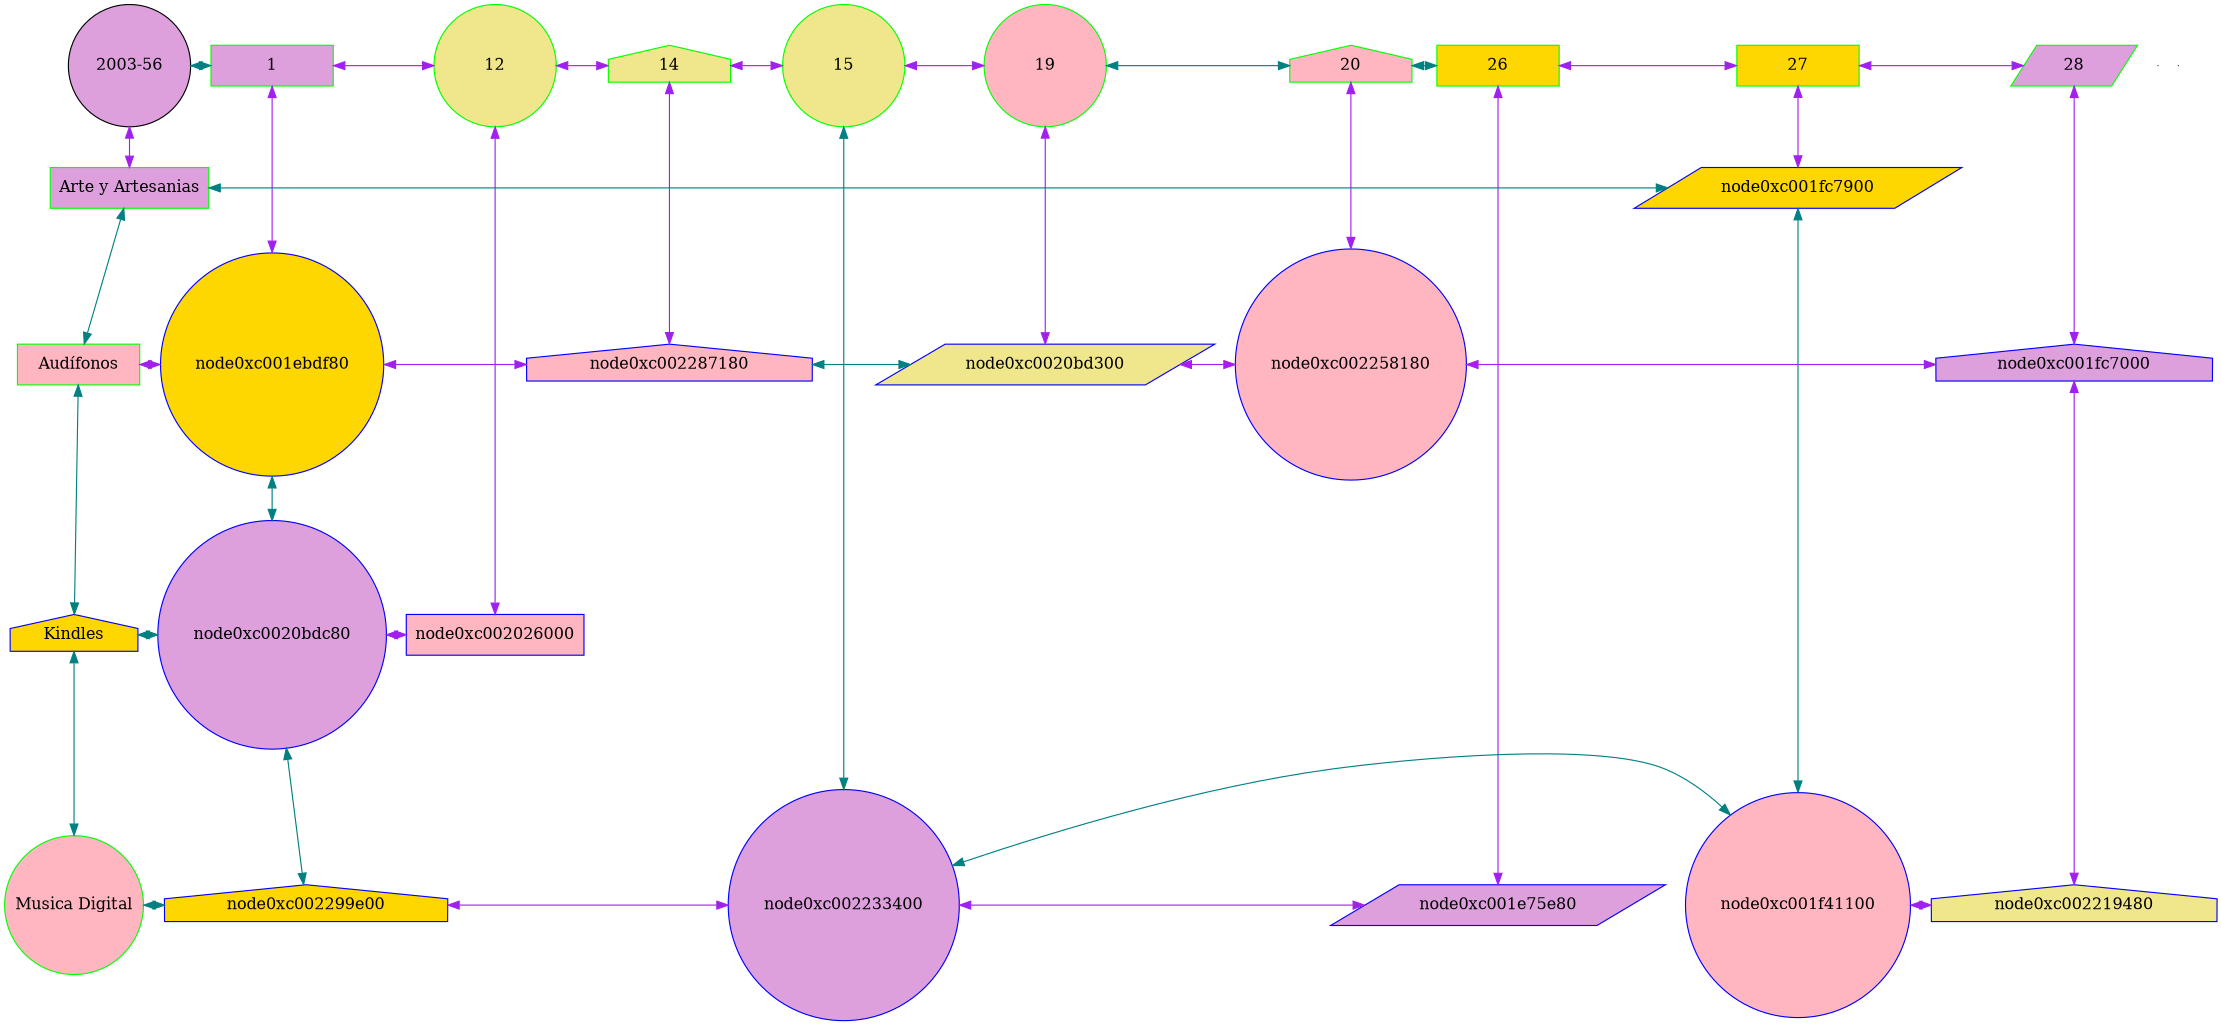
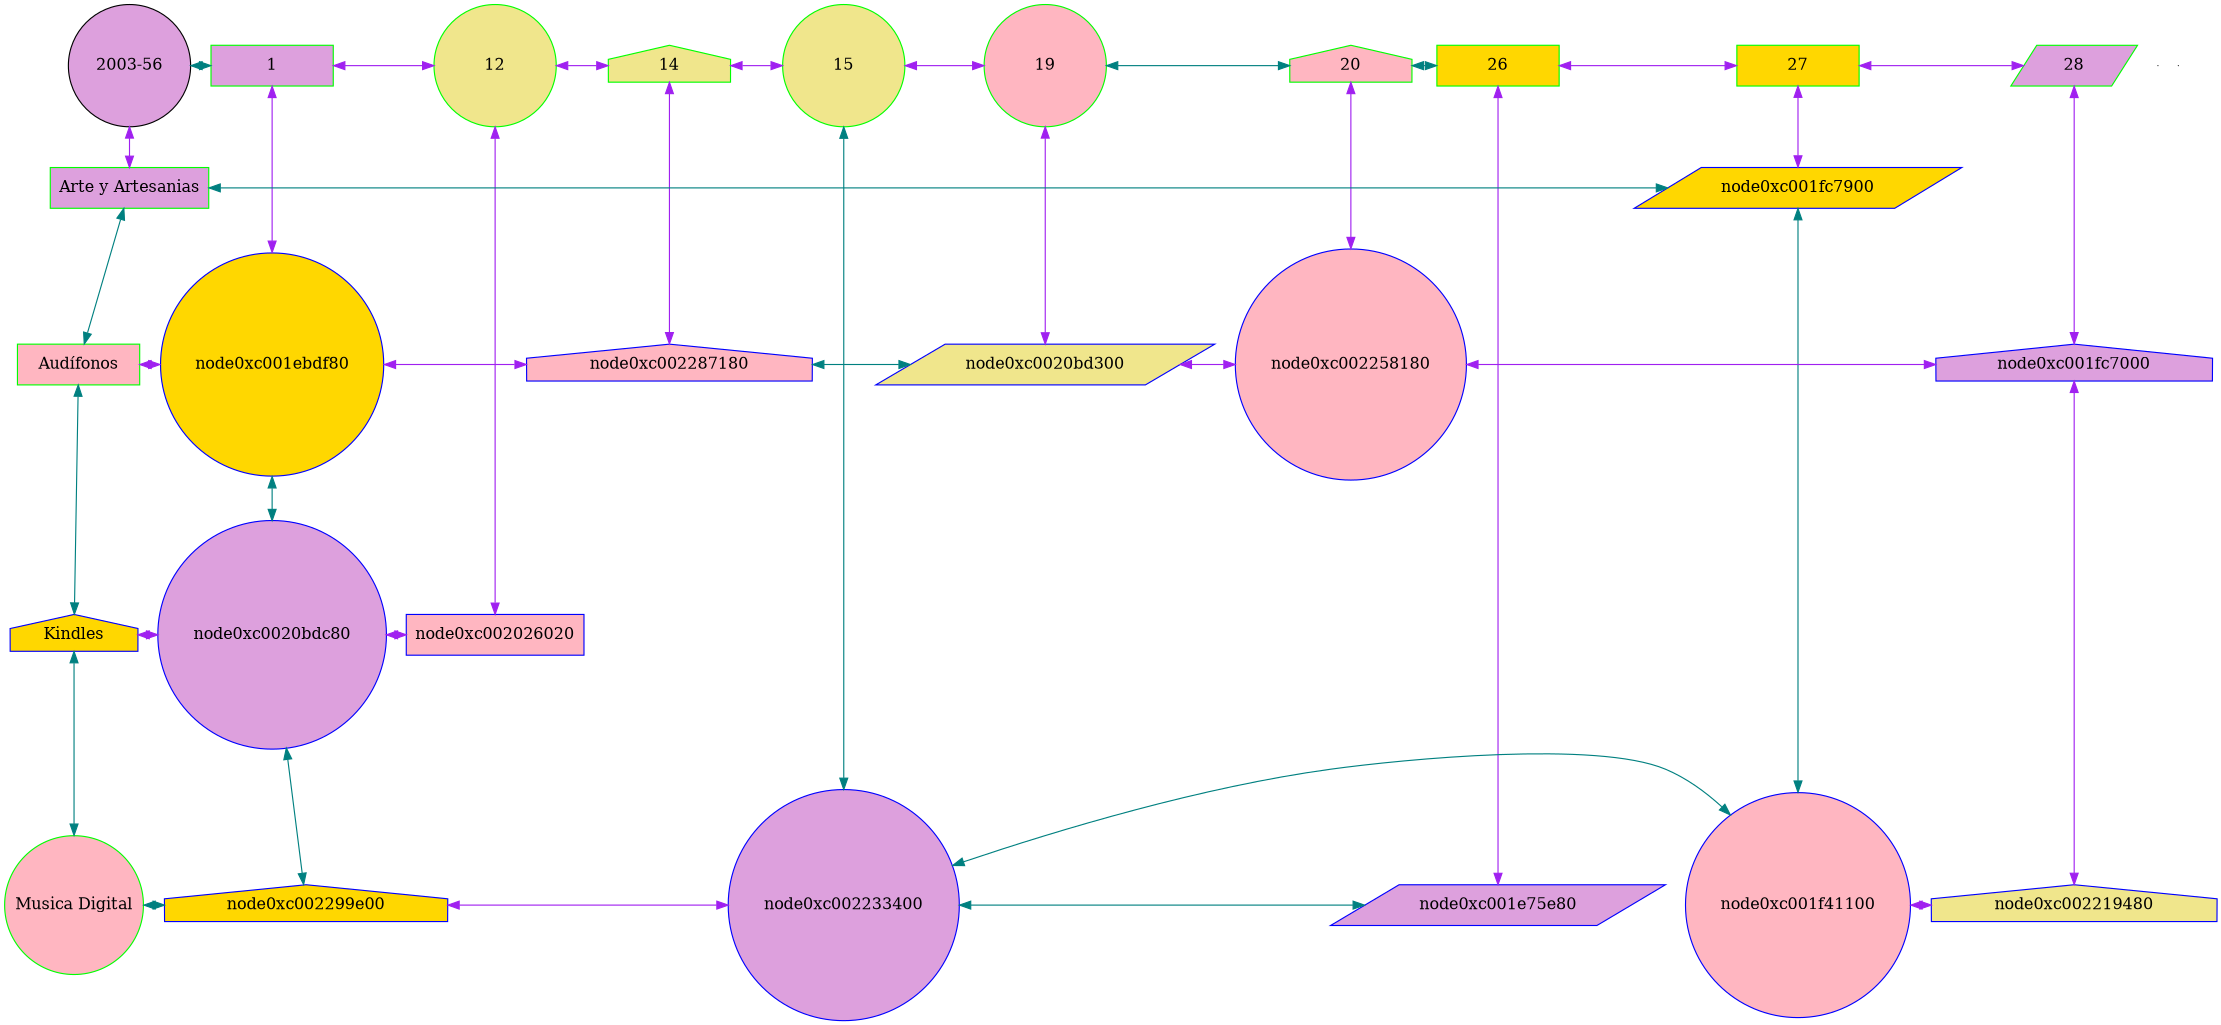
edge "Kindles" -- "node0xc0020bdc80": color teal -> purple
node "node0xc002026000": label "node0xc002026000" -> "node0xc002026020"
edge "node0xc002233400" -- "node0xc001e75e80": color purple -> teal
